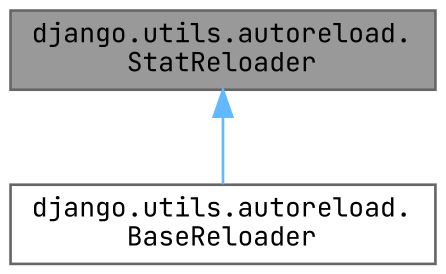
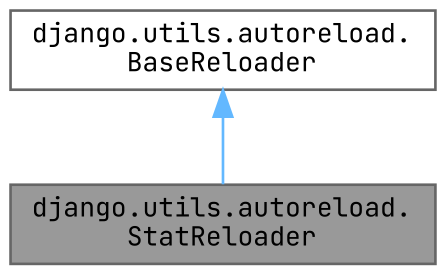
edge "django.utils.autoreload. BaseReloader" -> "django.utils.autoreload. StatReloader": reversed
